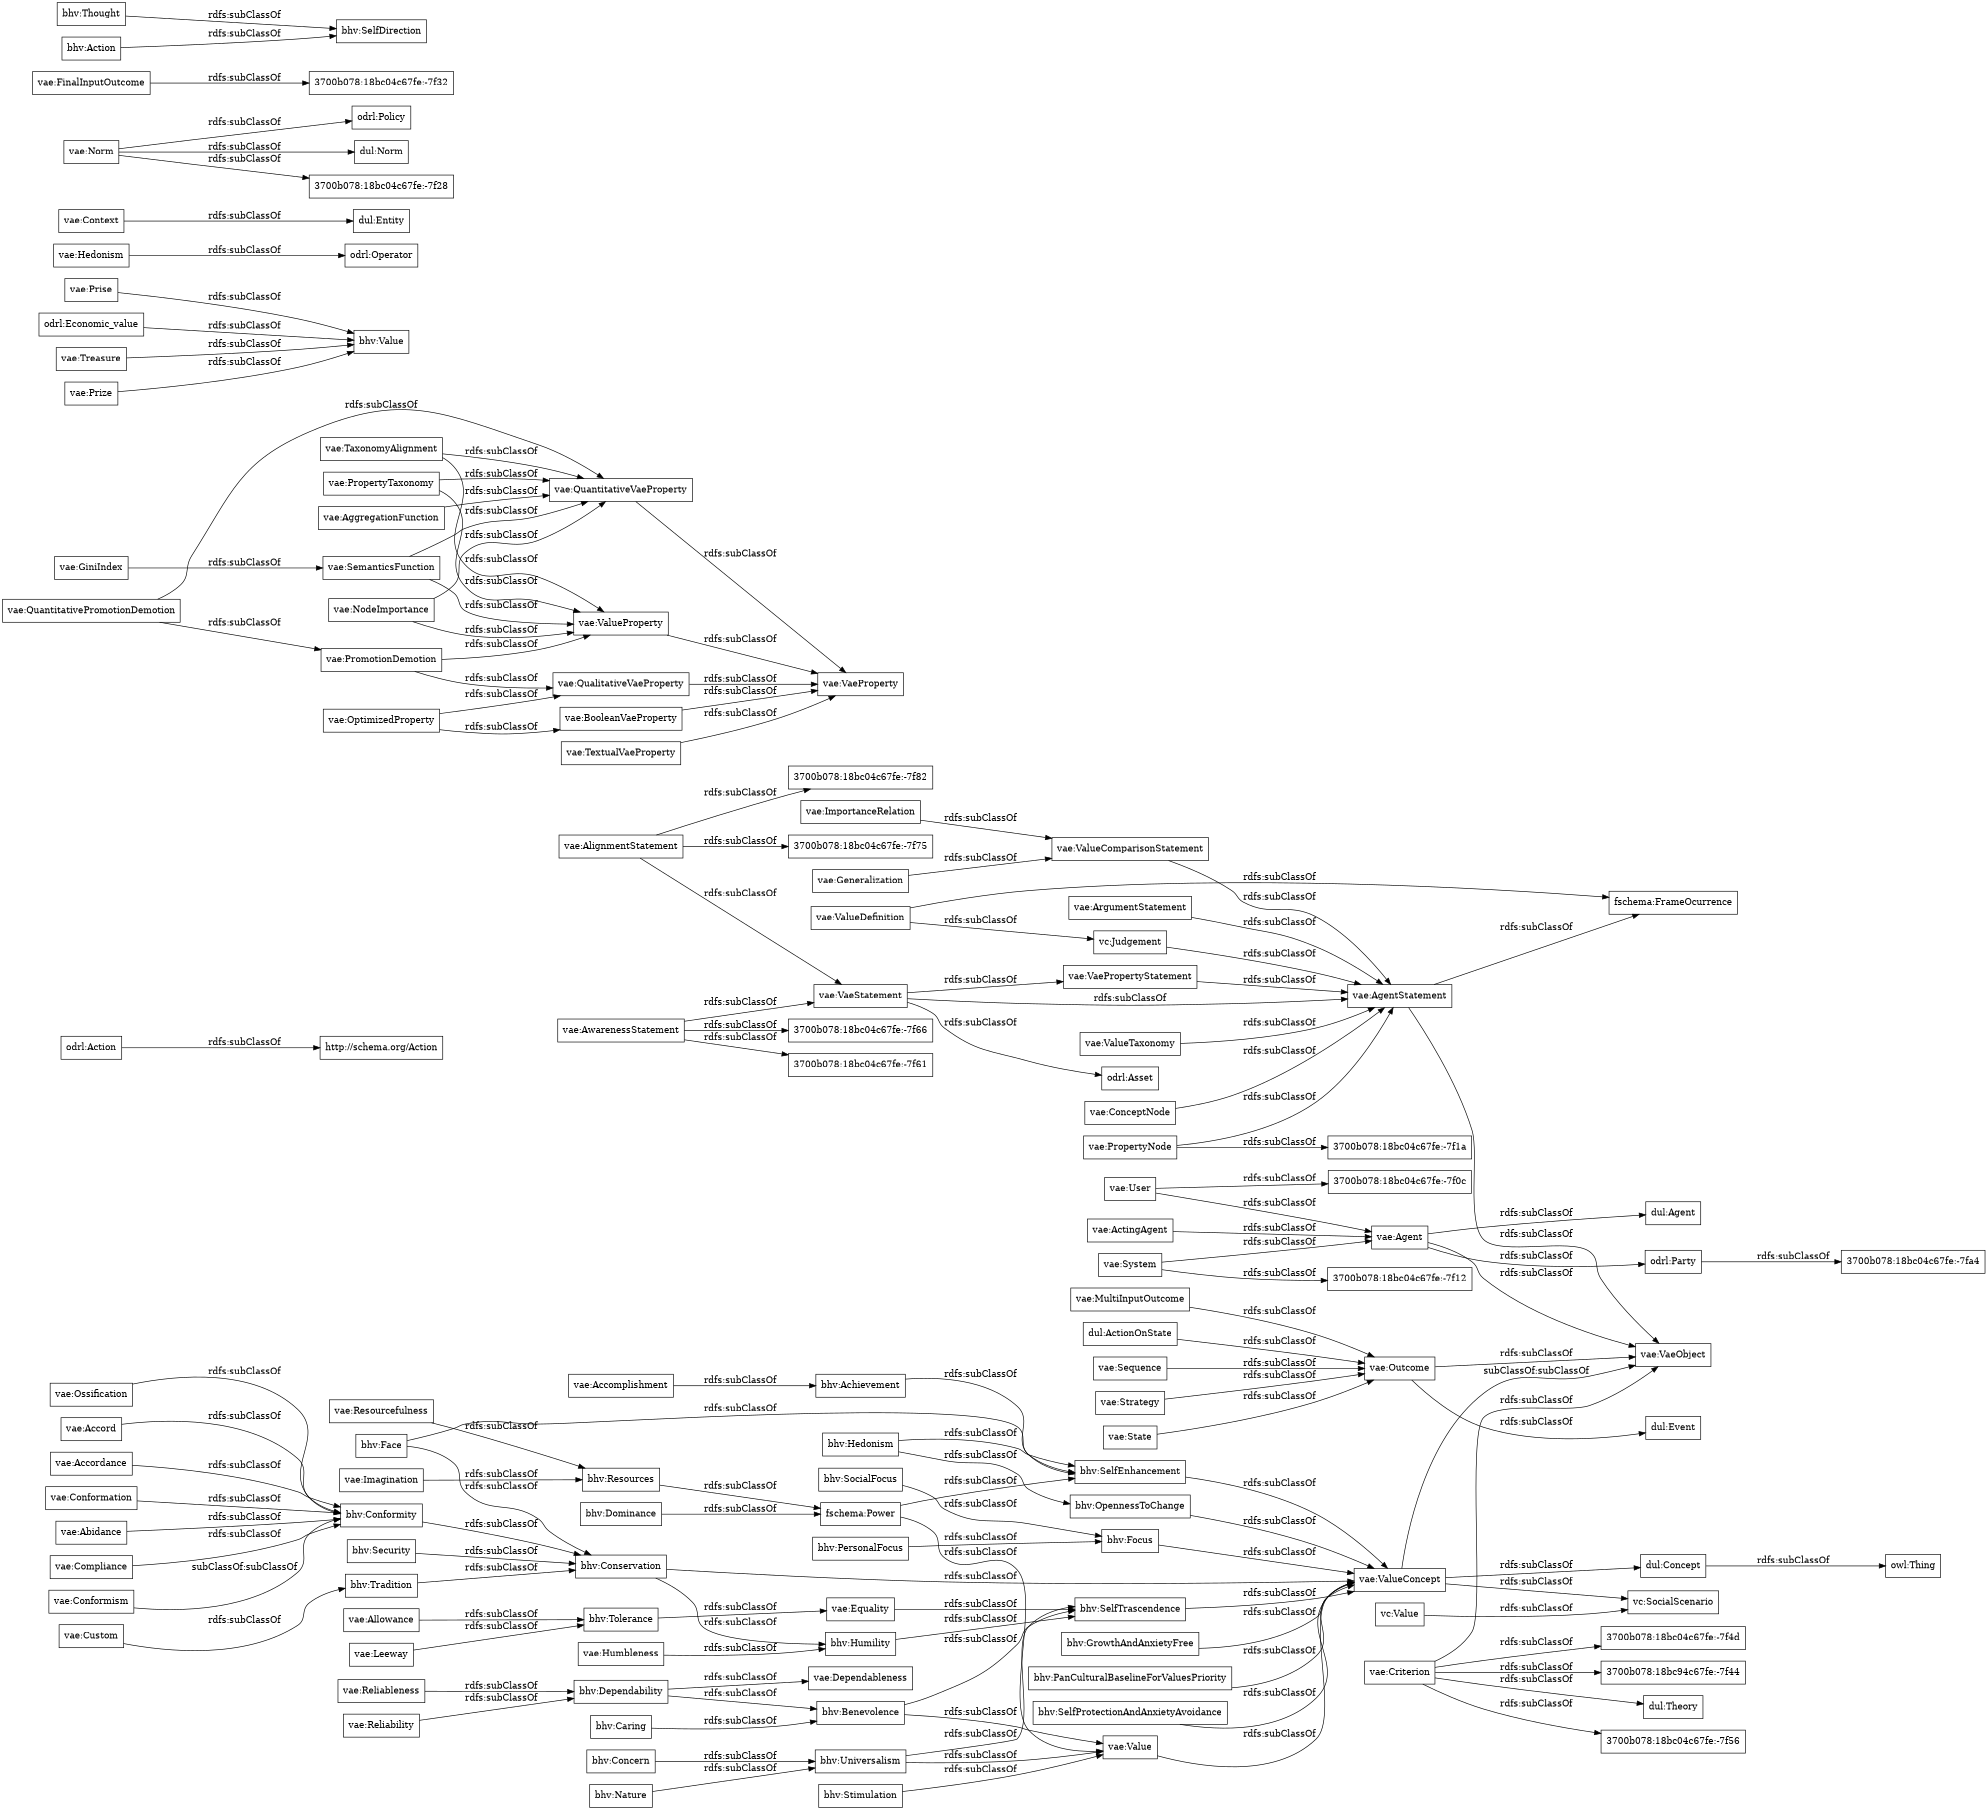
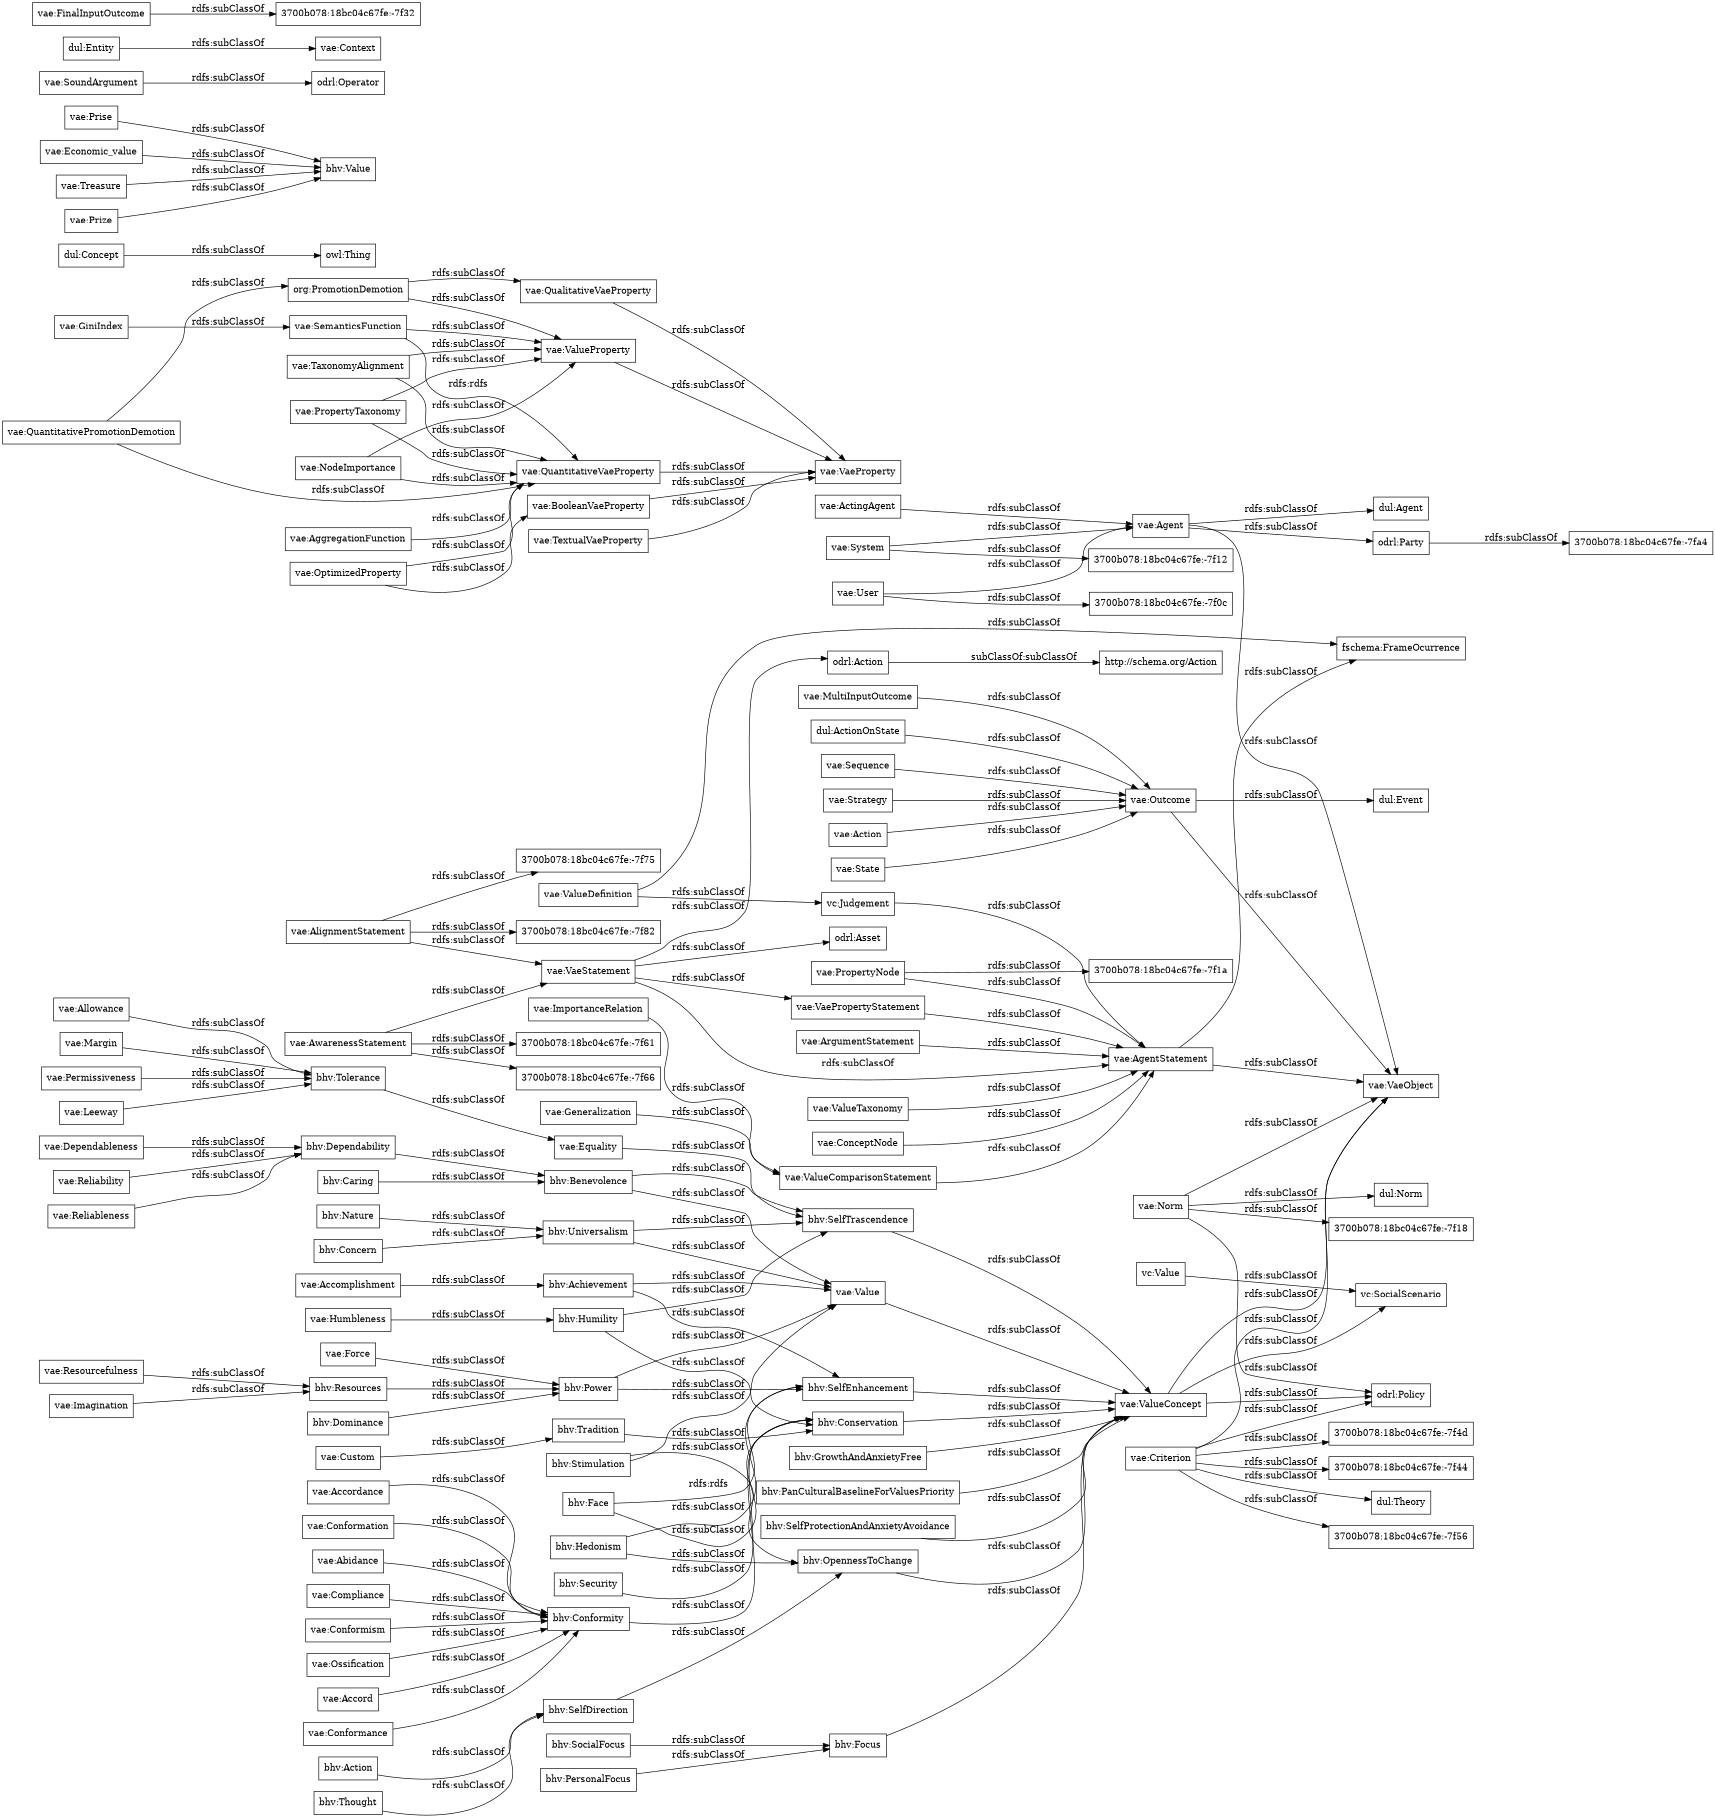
node "3700b078:18bc04c67fe:-7f28": label "3700b078:18bc04c67fe:-7f28" -> "3700b078:18bc04c67fe:-7f18"
edge "vae:Context" -> "dul:Entity": reversed
node "vae:Hedonism": label "vae:Hedonism" -> "vae:SoundArgument"
node "odrl:Economic_value": label "odrl:Economic_value" -> "vae:Economic_value"
edge "vae:SemanticsFunction" -> "vae:QuantitativeVaeProperty": label "rdfs:subClassOf" -> "rdfs:rdfs"
node "vae:PromotionDemotion": label "vae:PromotionDemotion" -> "org:PromotionDemotion"
edge "vae:OptimizedProperty" -> "vae:QualitativeVaeProperty": now "vae:OptimizedProperty" -> "vae:QuantitativeVaeProperty"
edge "vae:VaeStatement" -> "odrl:Action": added, label "rdfs:subClassOf"
node "vae:Action": added
edge "odrl:Action" -> "http://schema.org/Action": label "rdfs:subClassOf" -> "subClassOf:subClassOf"
node "vae:Margin": added
node "vae:Permissiveness": added
edge "vae:Norm" -> "vae:VaeObject": added, label "rdfs:subClassOf"
edge "bhv:Achievement" -> "vae:Value": added, label "rdfs:subClassOf"
node "vae:Force": added
edge "vae:ValueConcept" -> "vae:VaeObject": label "subClassOf:subClassOf" -> "rdfs:subClassOf"
edge "bhv:Face" -> "bhv:SelfEnhancement": label "rdfs:subClassOf" -> "rdfs:rdfs"
edge "vae:Criterion" -> "odrl:Policy": added, label "rdfs:subClassOf"
edge "bhv:Stimulation" -> "bhv:OpennessToChange": added, label "rdfs:subClassOf"
node "fschema:Power": label "fschema:Power" -> "bhv:Power"
edge "vae:Conformism" -> "bhv:Conformity": label "subClassOf:subClassOf" -> "rdfs:subClassOf"
edge "vae:ValueConcept" -> "dul:Concept": now "vae:ValueConcept" -> "odrl:Policy"
edge "bhv:Conservation" -> "bhv:Humility": reversed
edge "bhv:SelfDirection" -> "bhv:OpennessToChange": added, label "rdfs:subClassOf"
node "3700b078:18bc94c67fe:-7f44": label "3700b078:18bc94c67fe:-7f44" -> "3700b078:18bc04c67fe:-7f44"
edge "bhv:Dependability" -> "vae:Dependableness": reversed
node "vae:Conformance": added
